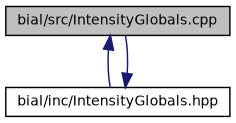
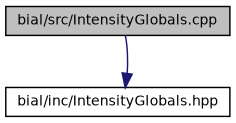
edge "bial/inc/IntensityGlobals.hpp" -> "bial/src/IntensityGlobals.cpp": removed
